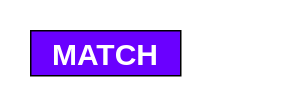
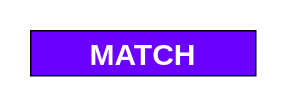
node "MATCH": size 150x45 -> 225x45
